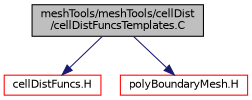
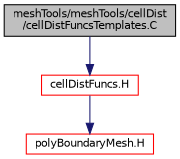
edge "meshTools/meshTools/cellDist /cellDistFuncsTemplates.C" -> "polyBoundaryMesh.H": now "cellDistFuncs.H" -> "polyBoundaryMesh.H"
